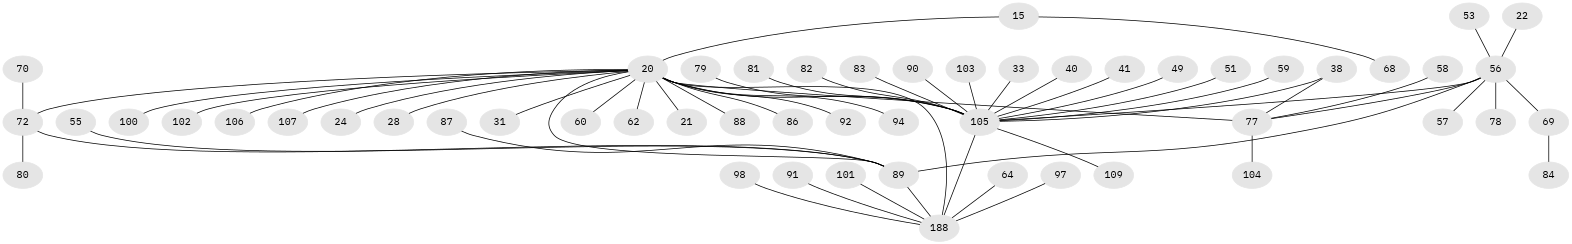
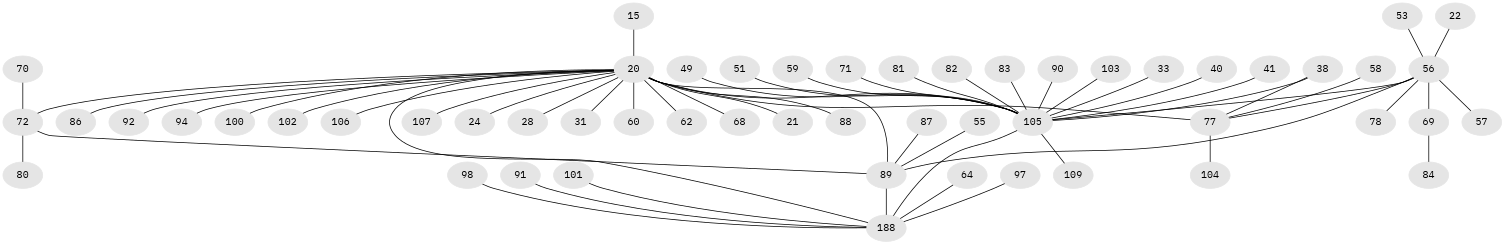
edge "15" -- "68": now "20" -- "68"
node "79": label "79" -> "71"
